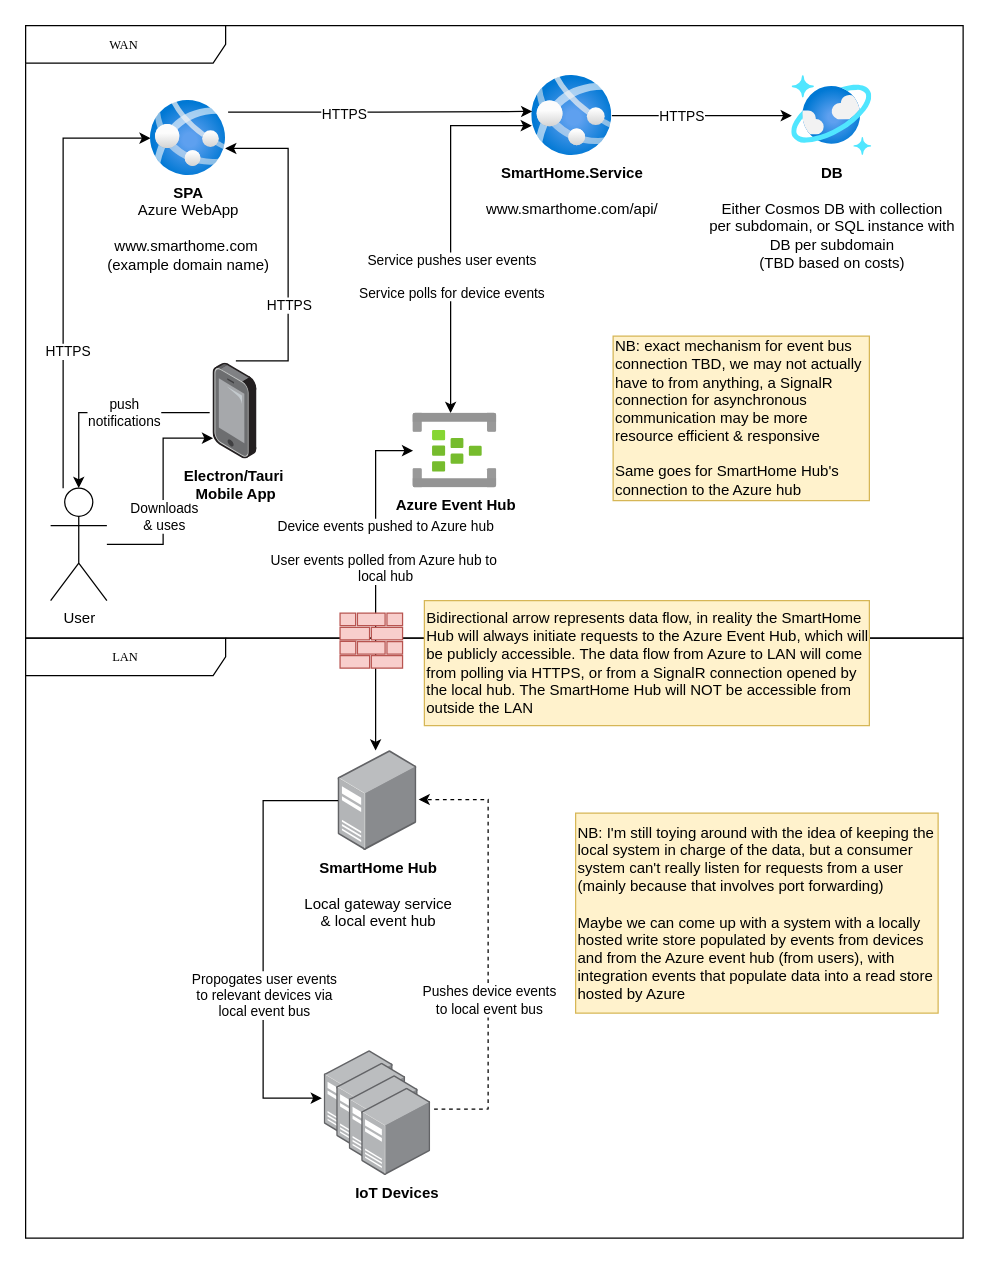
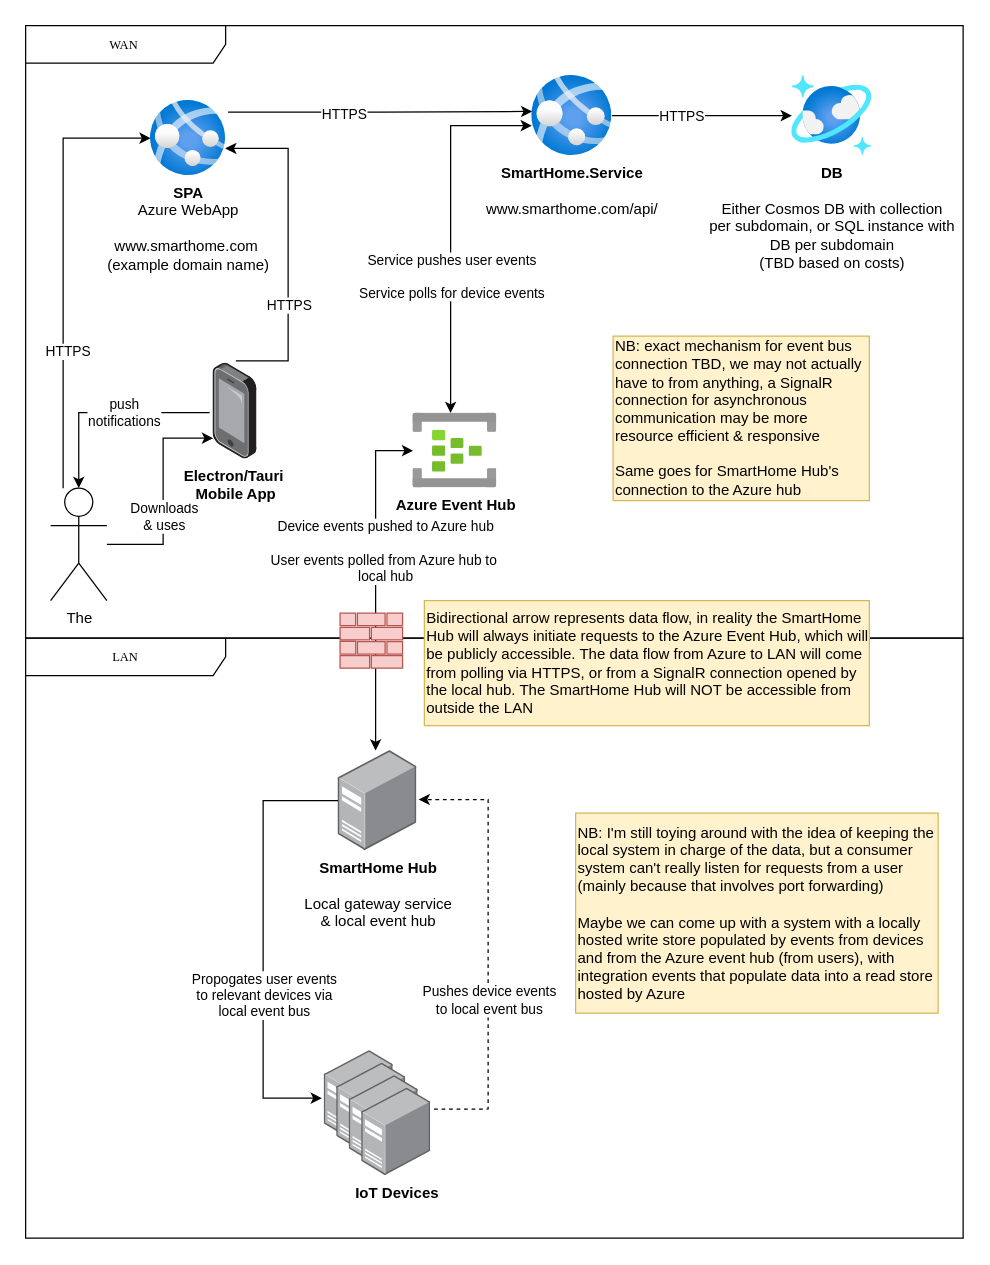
node "User": label "User" -> "The"
